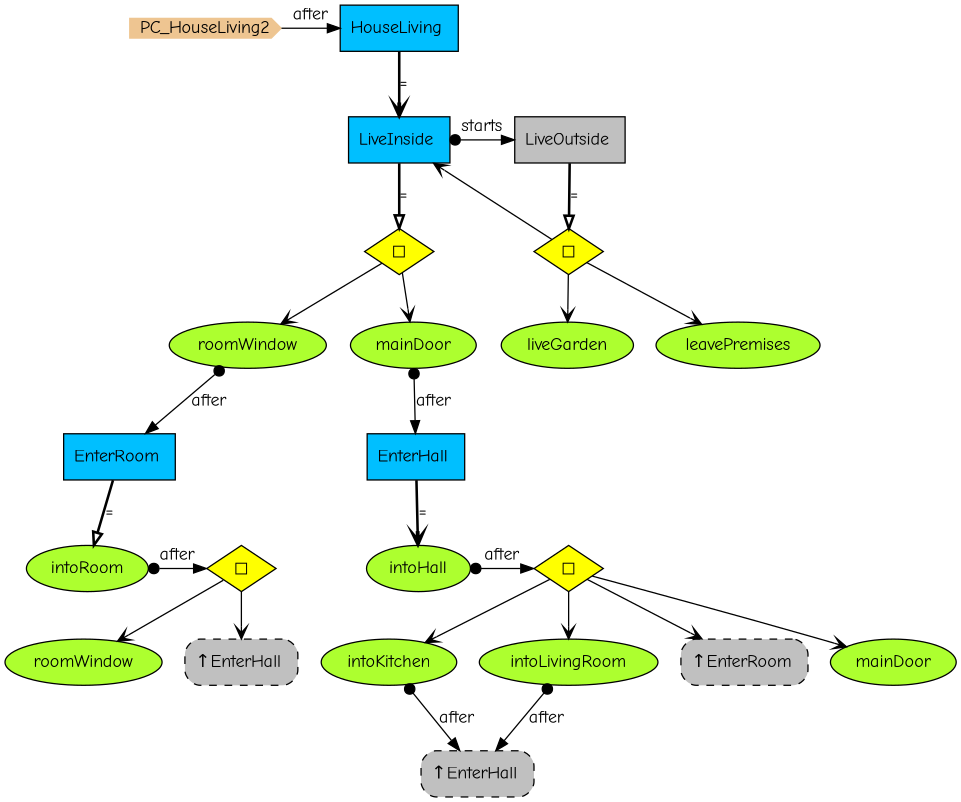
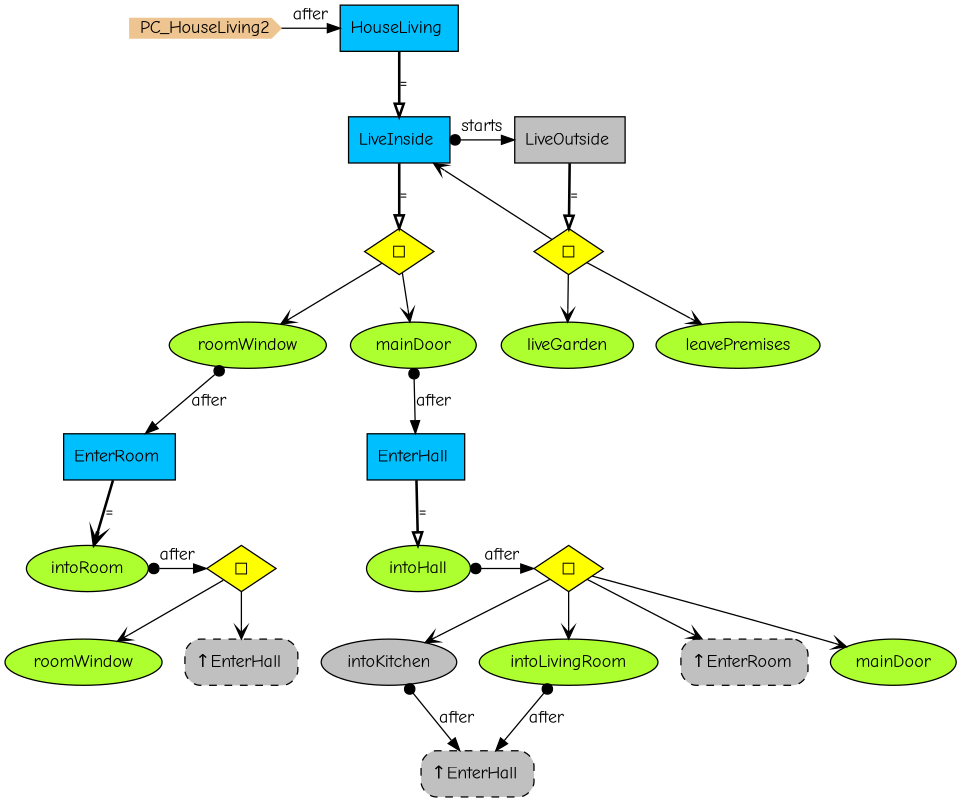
edge "HouseLiving" -> "LiveInside": arrowhead open -> onormal
edge "EnterHall" -> "intoHall": arrowhead open -> onormal
edge "EnterRoom" -> "intoRoom": arrowhead onormal -> open
node "intoKitchen": fillcolor greenyellow -> gray
